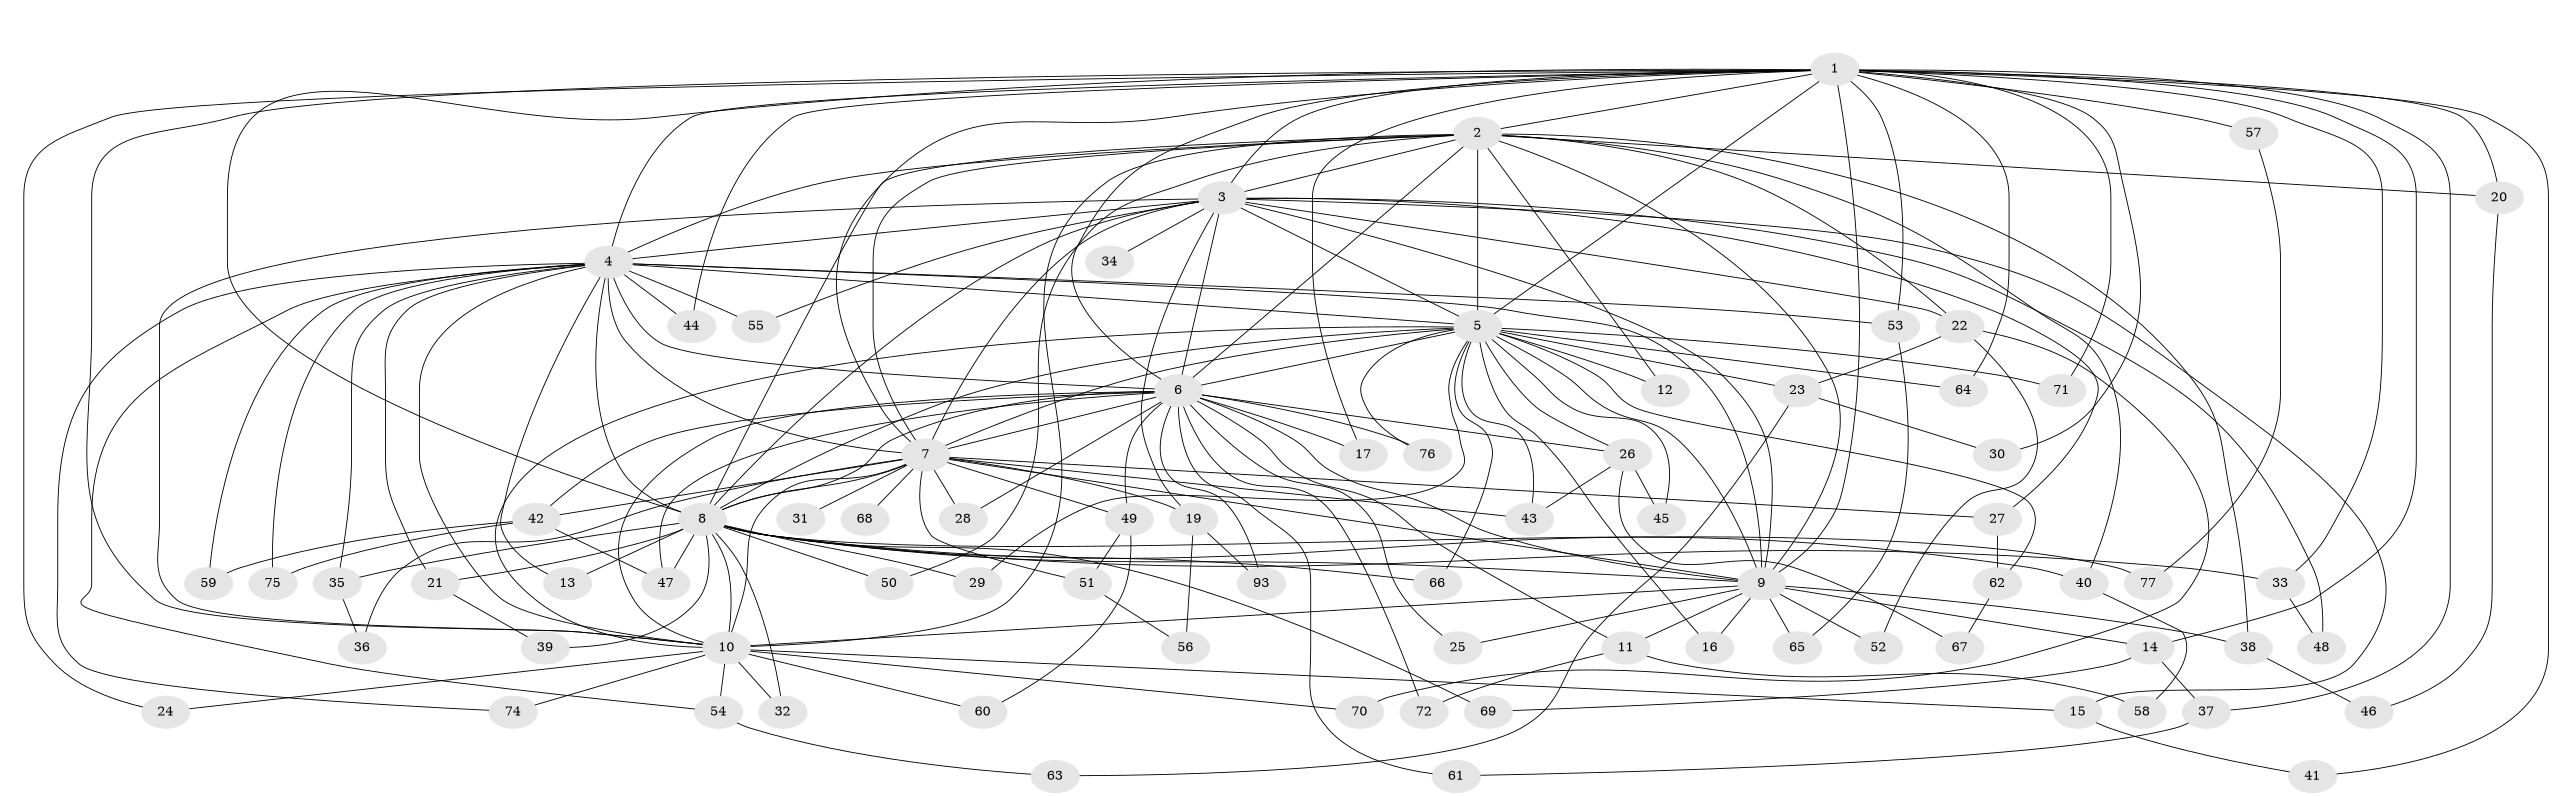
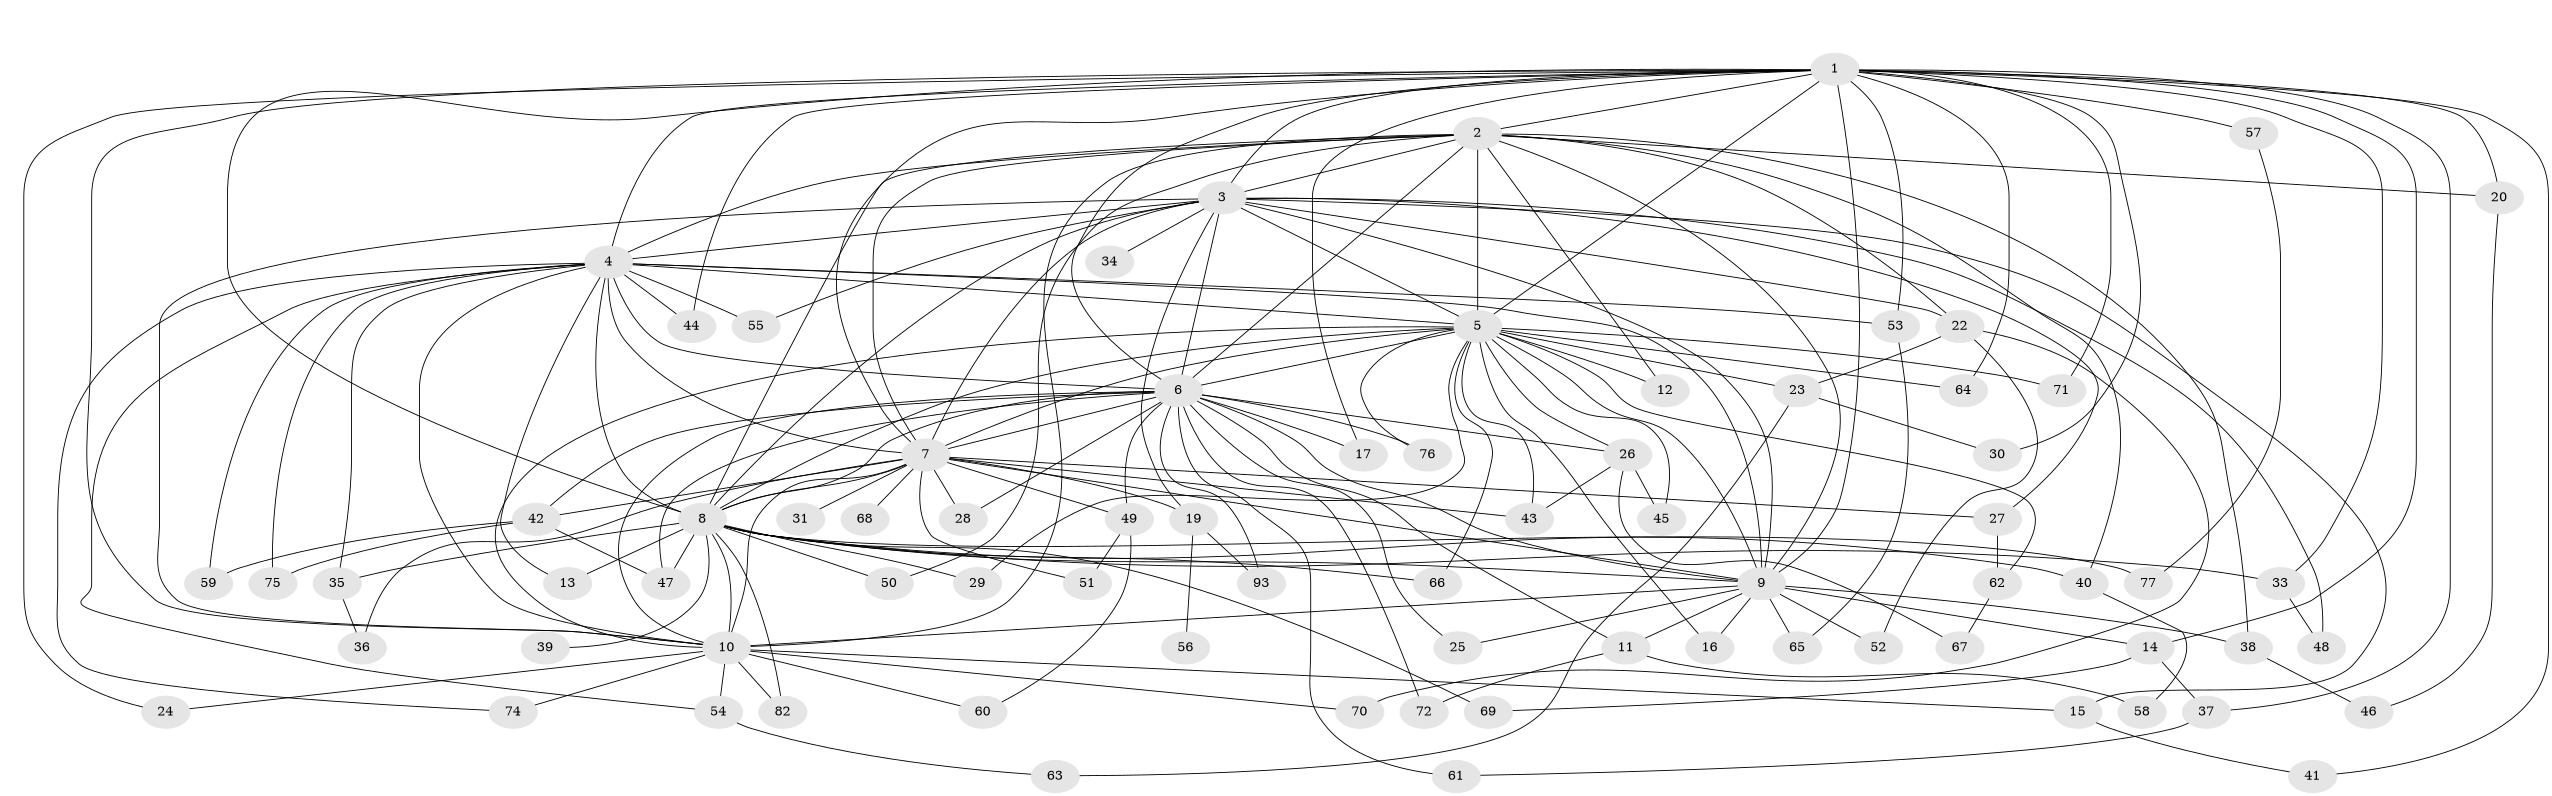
node "21": removed
edge "51" -- "56": removed
node "32": label "32" -> "82"
